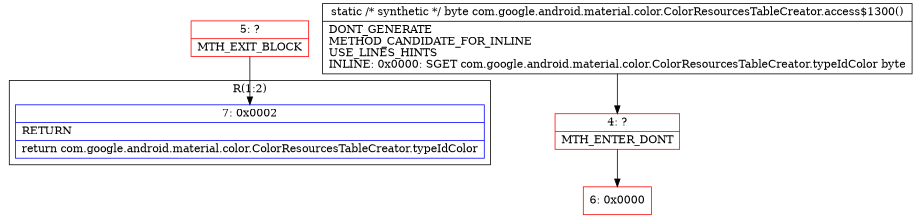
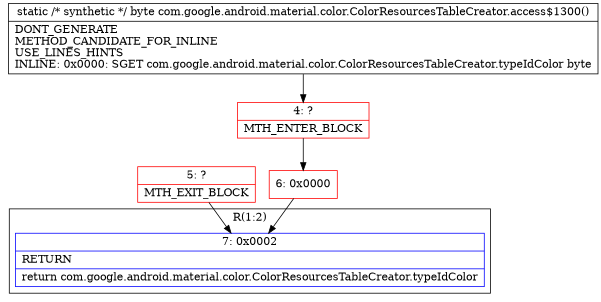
node "4: ?": text "MTH_ENTER_DONT" -> "MTH_ENTER_BLOCK"
edge "6: 0x0000" -> "7: 0x0002": added
